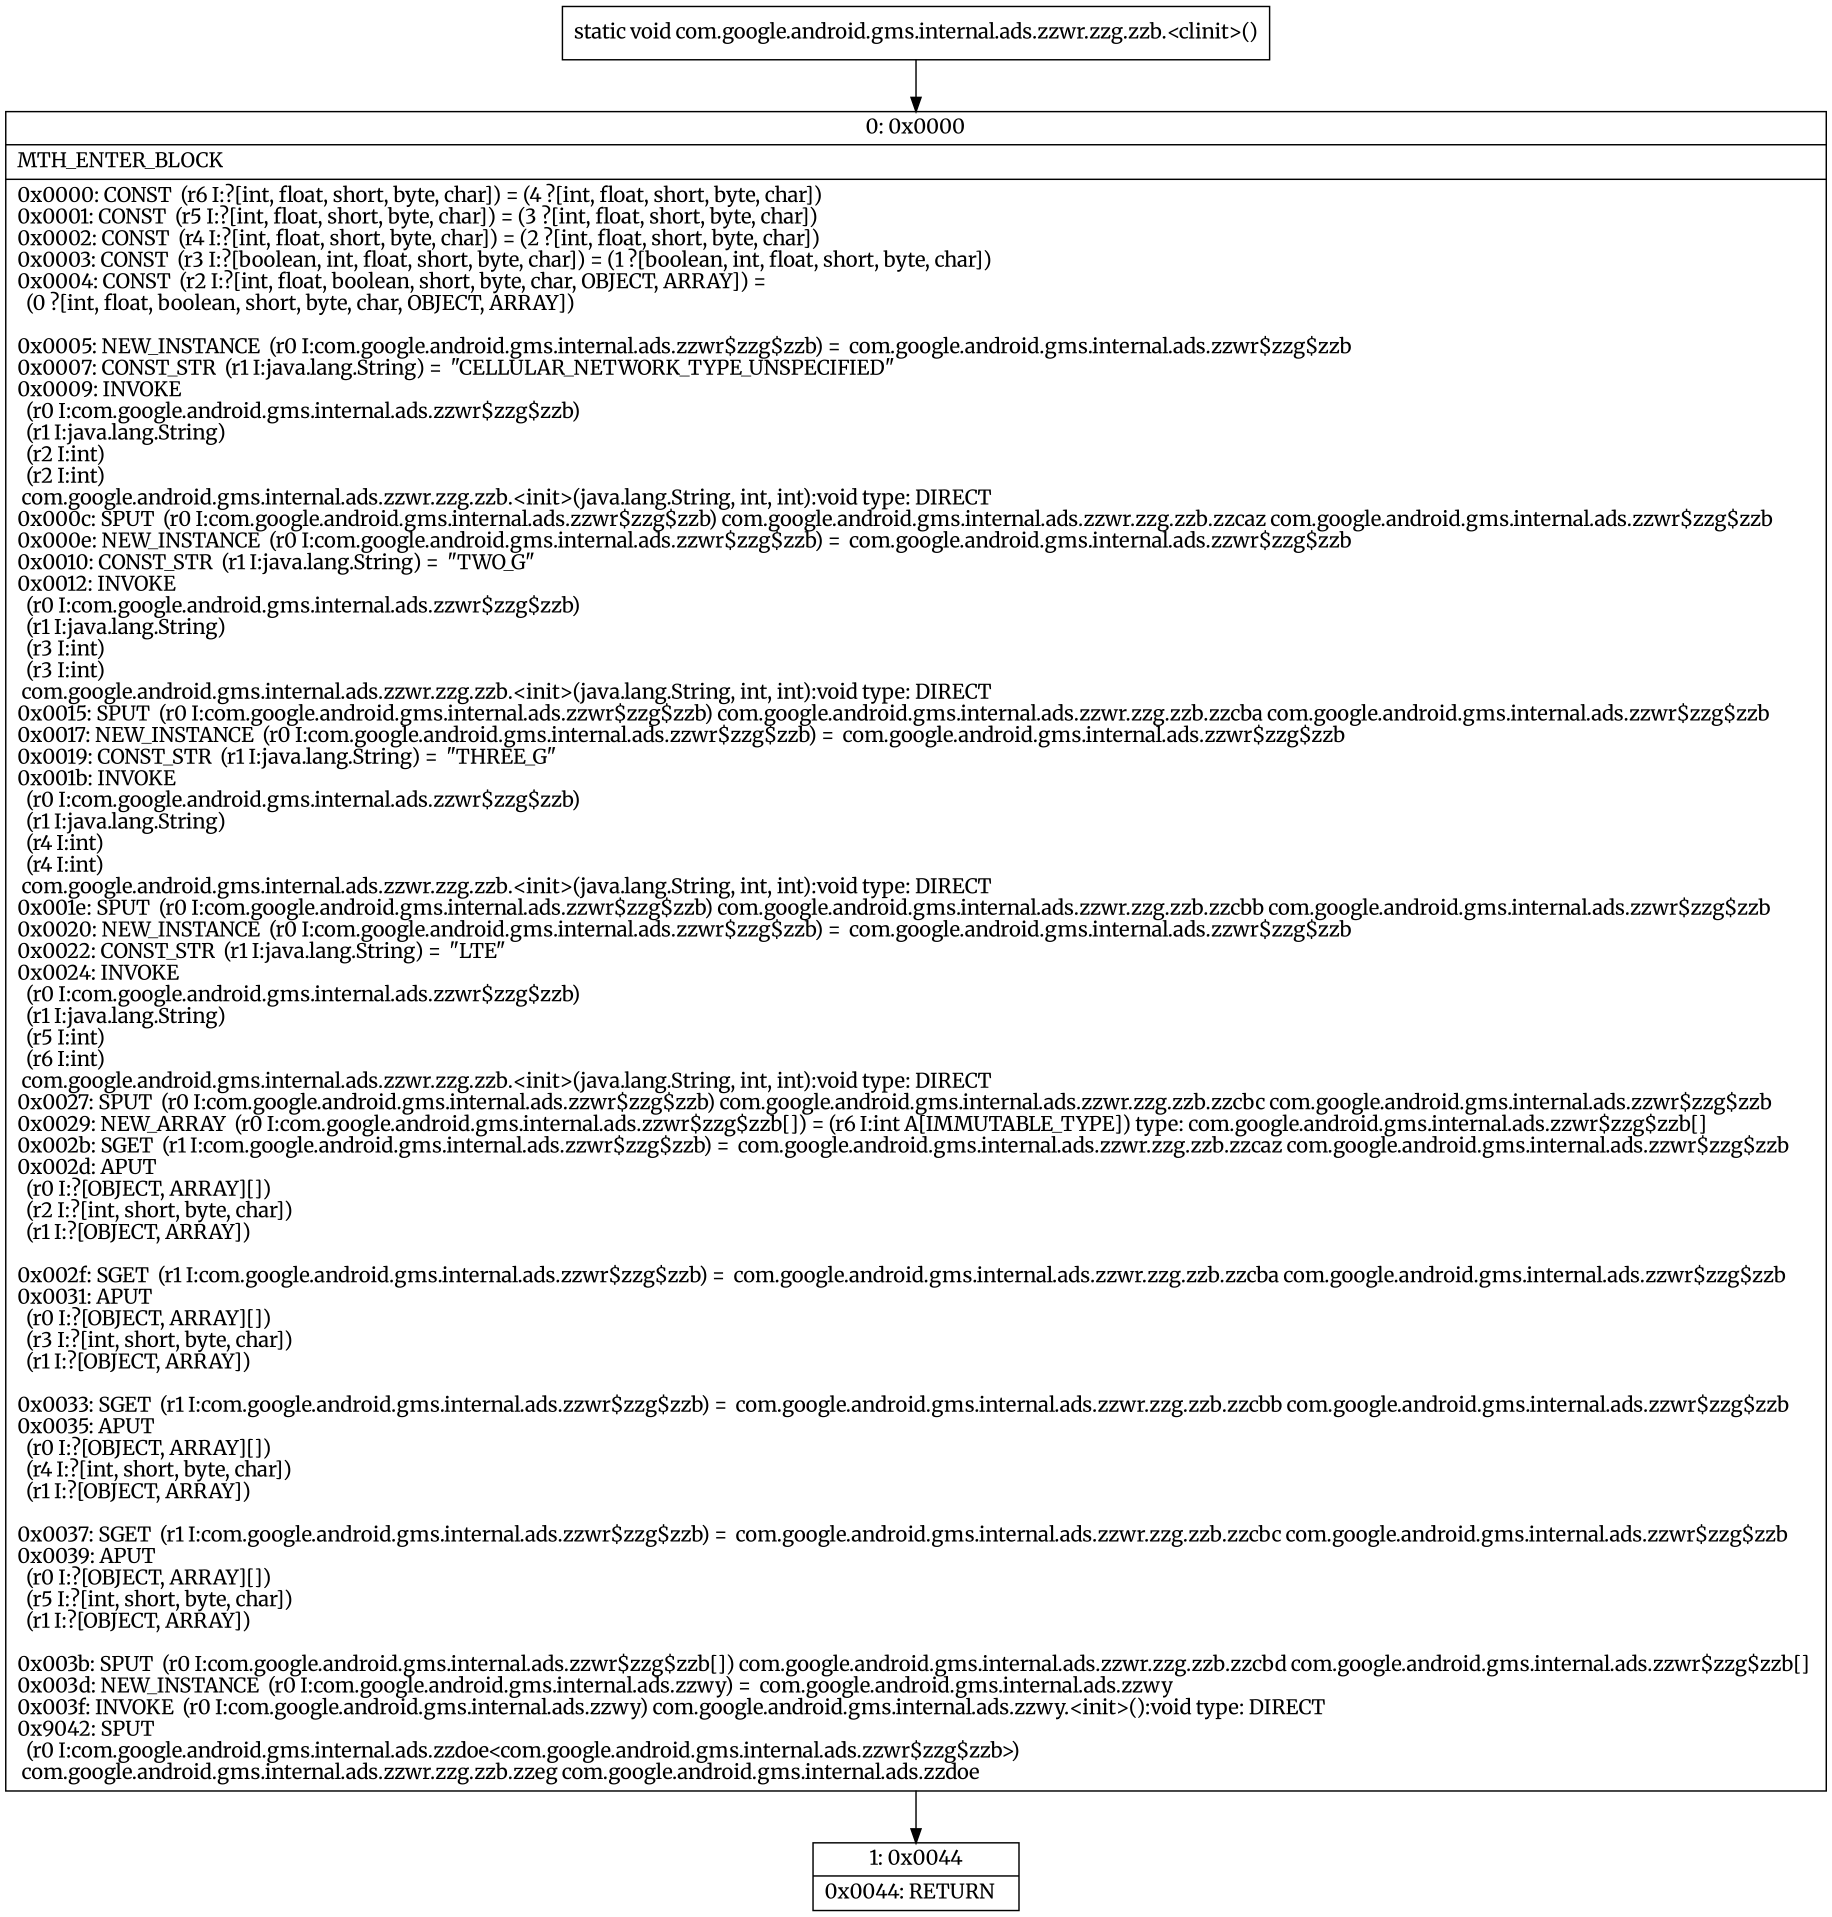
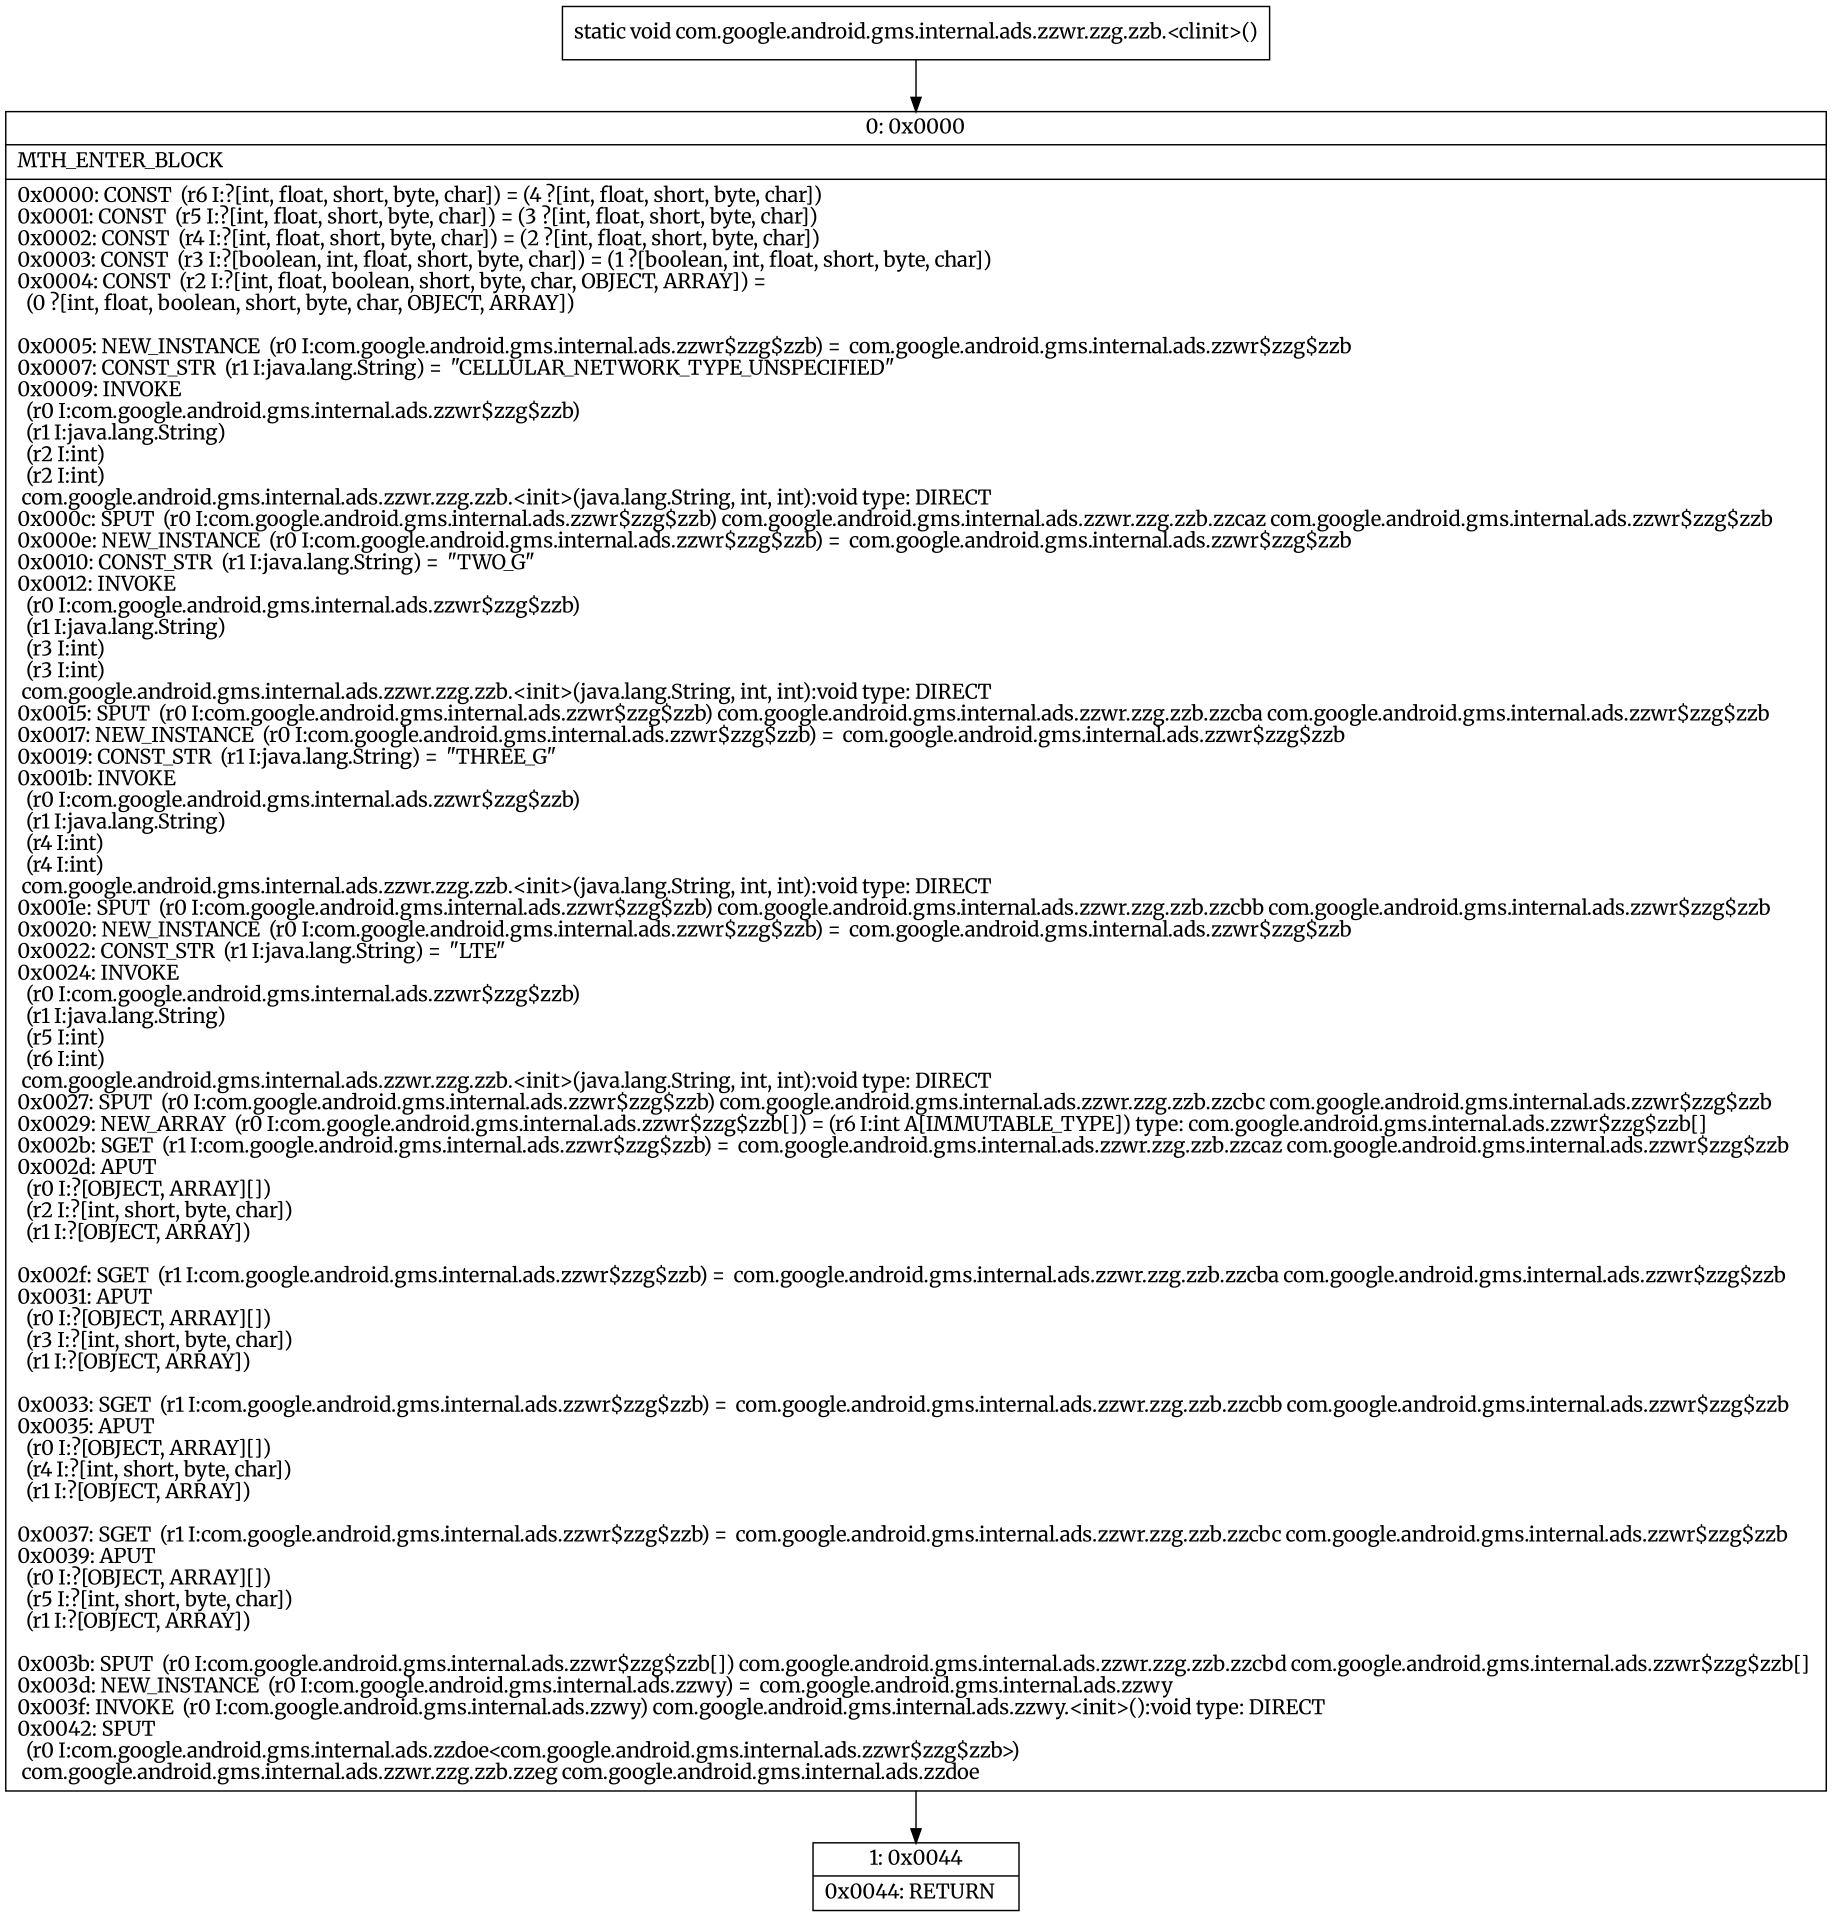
node "0: 0x0000": text "0x9042: SPUT" -> "0x0042: SPUT"
